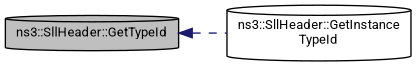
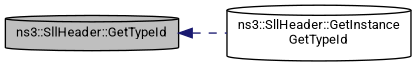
node "ns3::SllHeader::GetInstance TypeId": label "ns3::SllHeader::GetInstance TypeId" -> "ns3::SllHeader::GetInstance GetTypeId"
